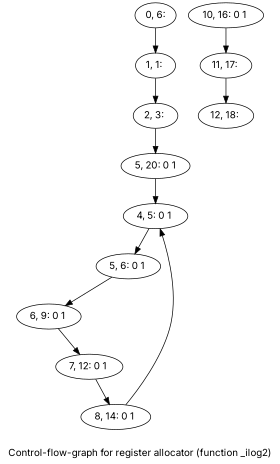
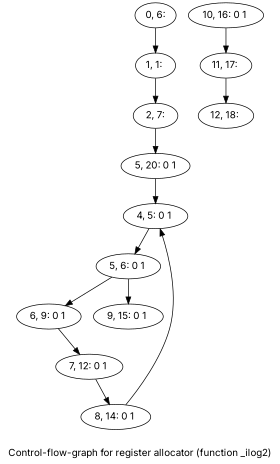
node "2, 3:": label "2, 3:" -> "2, 7:"
node "9, 15: 0 1": added
